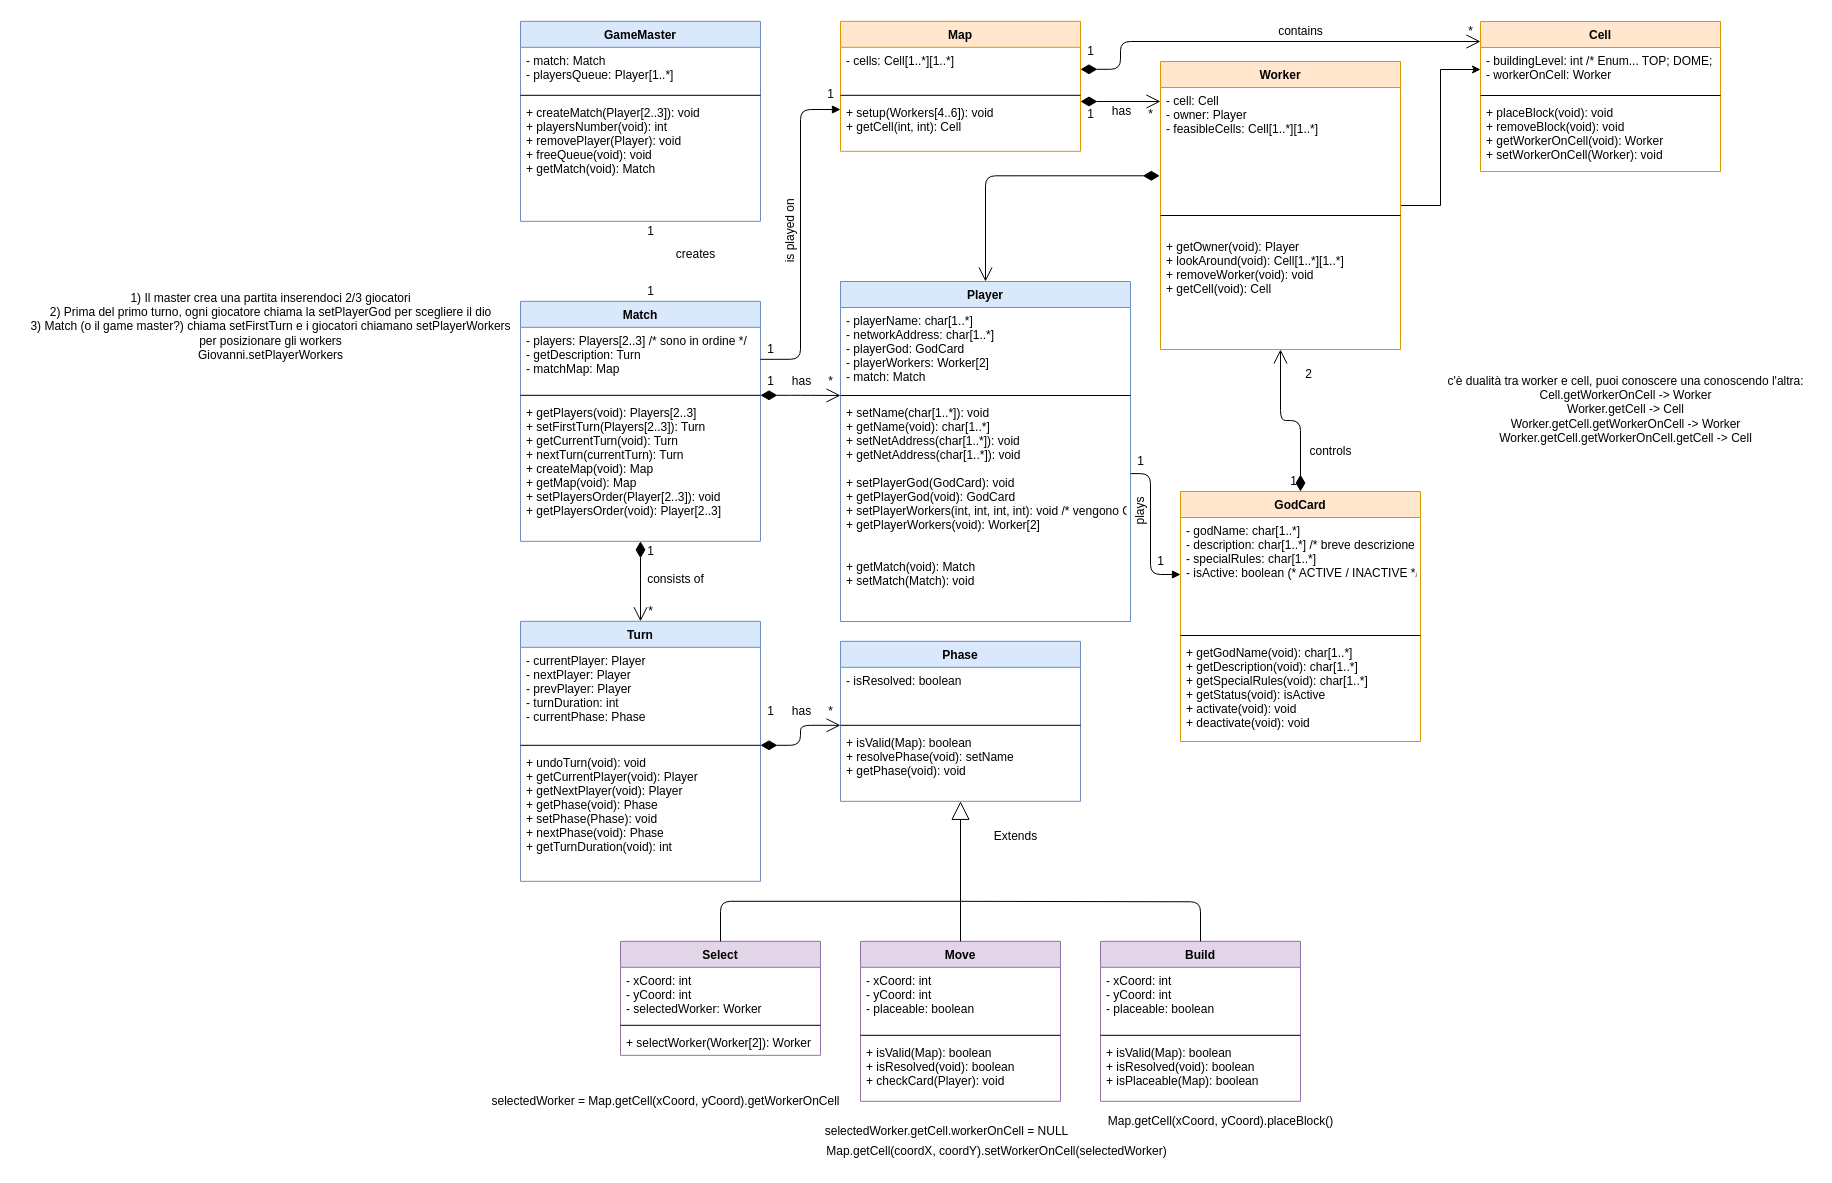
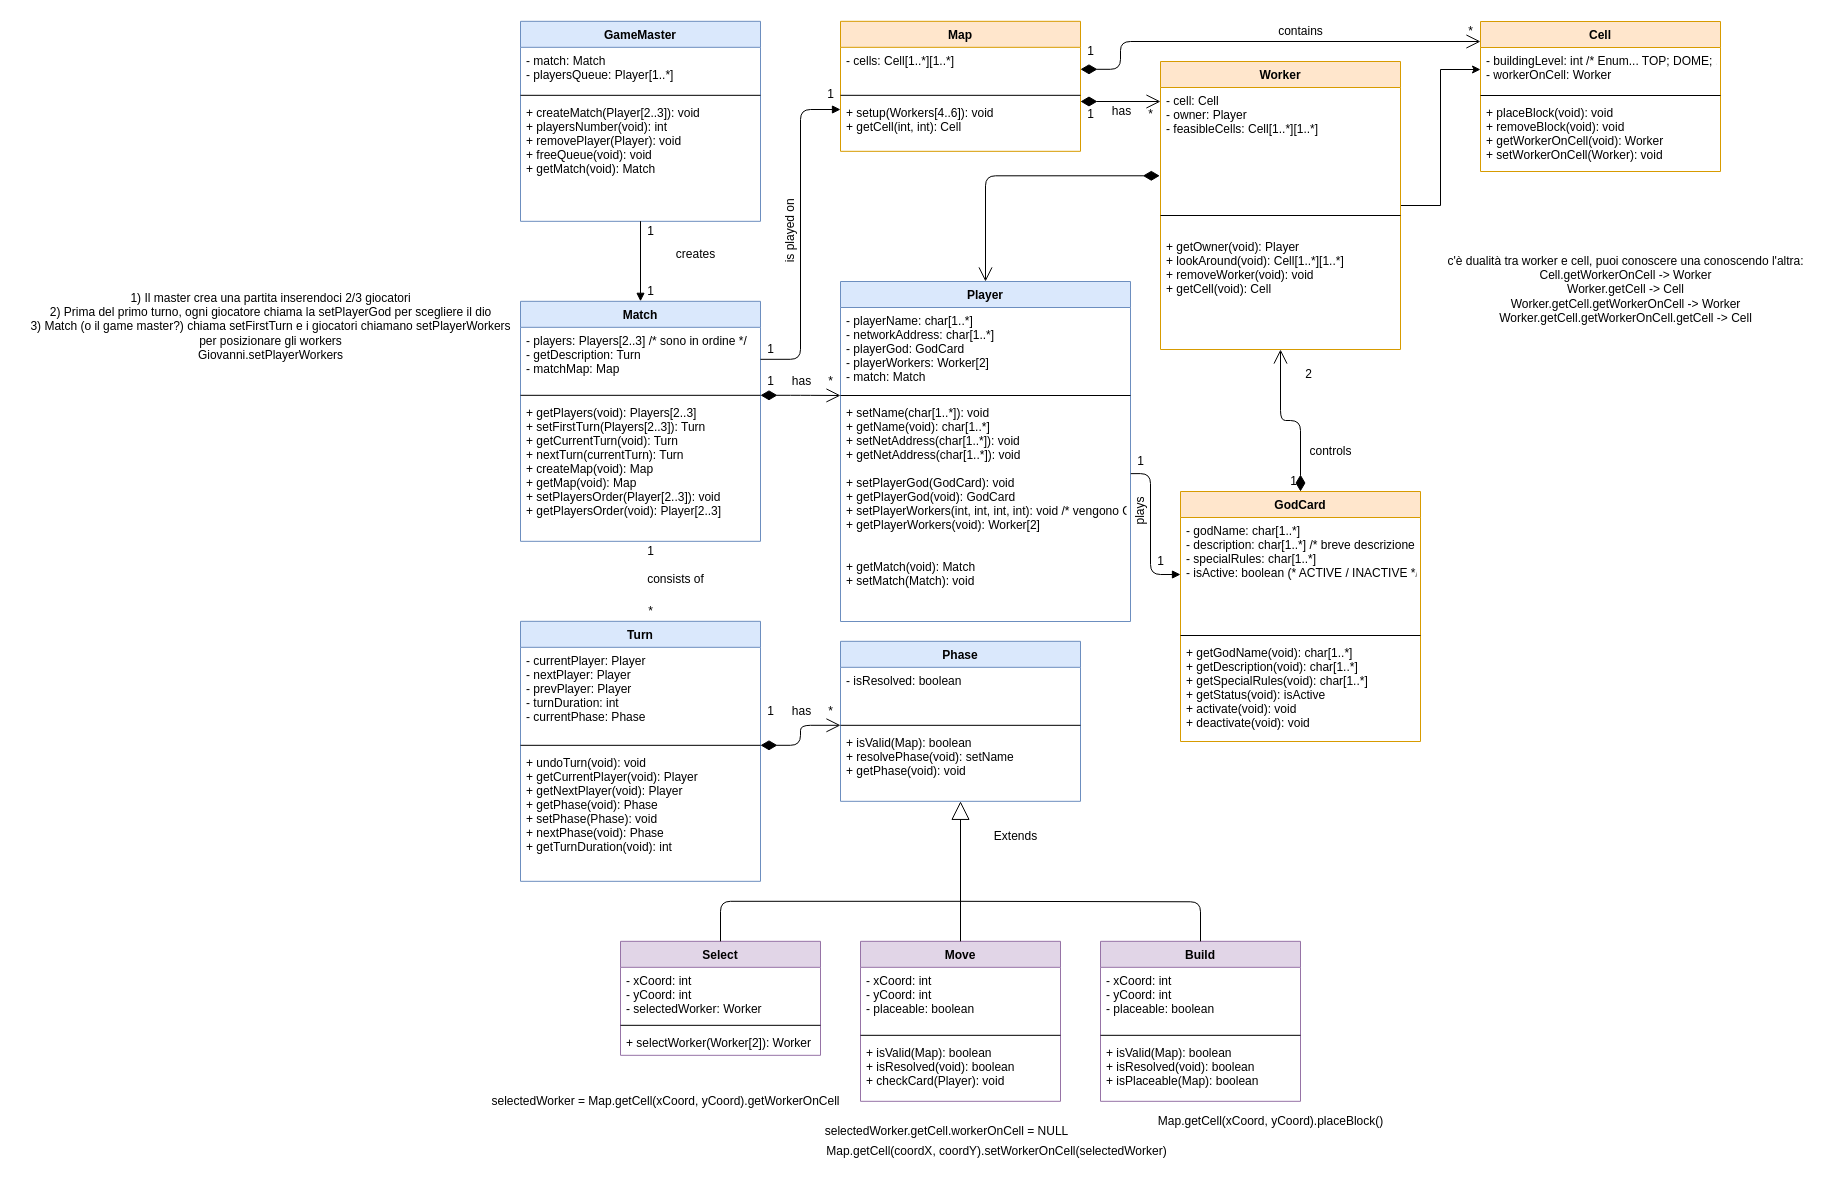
edge "+ createMatch(Player[2..3]): void + playersNumber(void): int + removePlayer(Player): void + freeQueue(void): void + getMatch(void): Match" -> "Match": added
node "c'è dualità tra worker e cell, puoi conoscere una conoscendo l'altra: Cell.getWorkerOnCell -> Worker Worker.getCell -> Cell Worker.getCell.getWorkerOnCell -> Worker Worker.getCell.getWorkerOnCell.getCell -> Cell": moved (1626, 409) -> (1626, 289)
edge "+ getPlayers(void): Players[2..3] + setFirstTurn(Players[2..3]): Turn + getCurrentTurn(void): Turn + nextTurn(currentTurn): Turn + createMap(void): Map + getMap(void): Map + setPlayersOrder(Player[2..3]): void + getPlayersOrder(void): Player[2..3]" -- "Turn": removed
node "Map.getCell(xCoord, yCoord).placeBlock()": moved (1221, 1122) -> (1271, 1122)
